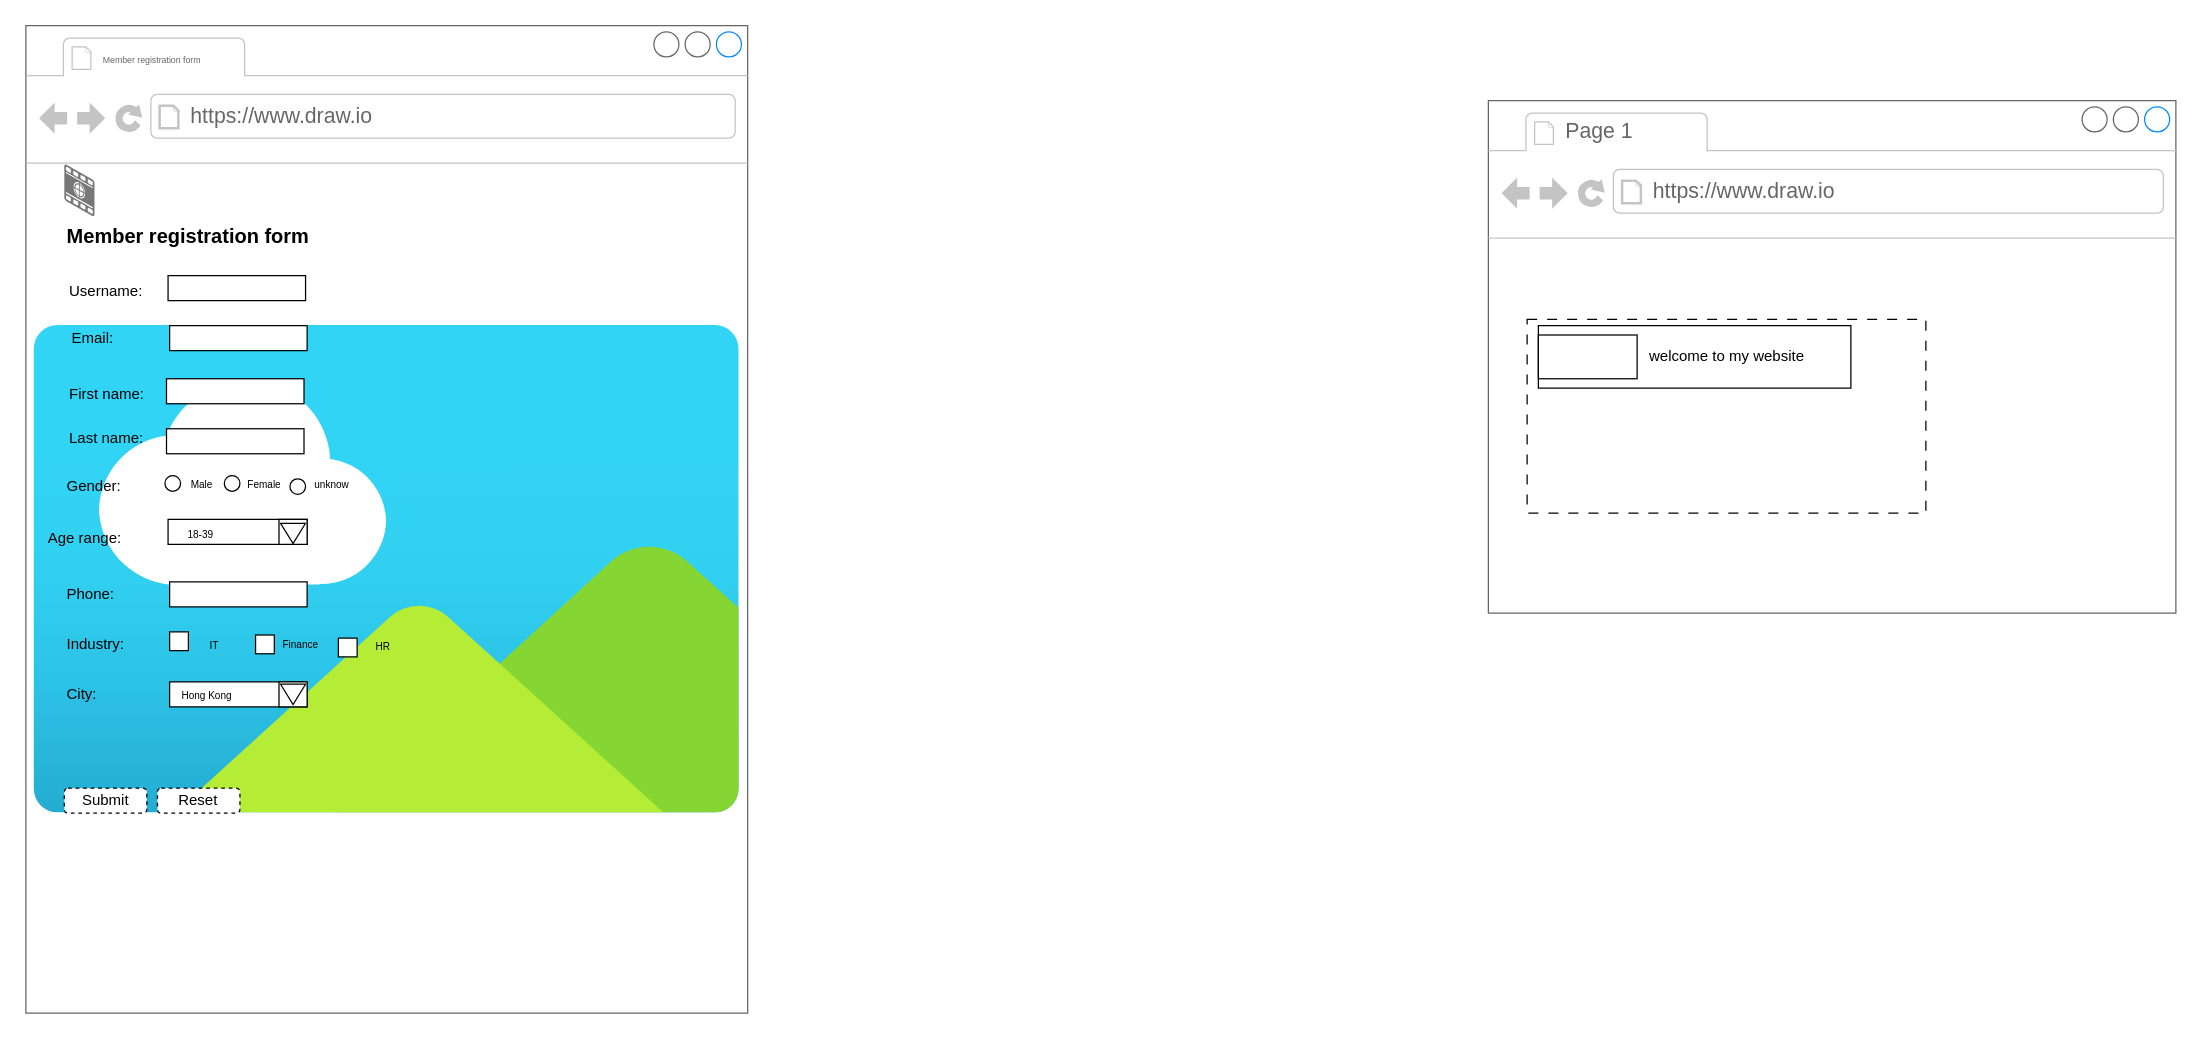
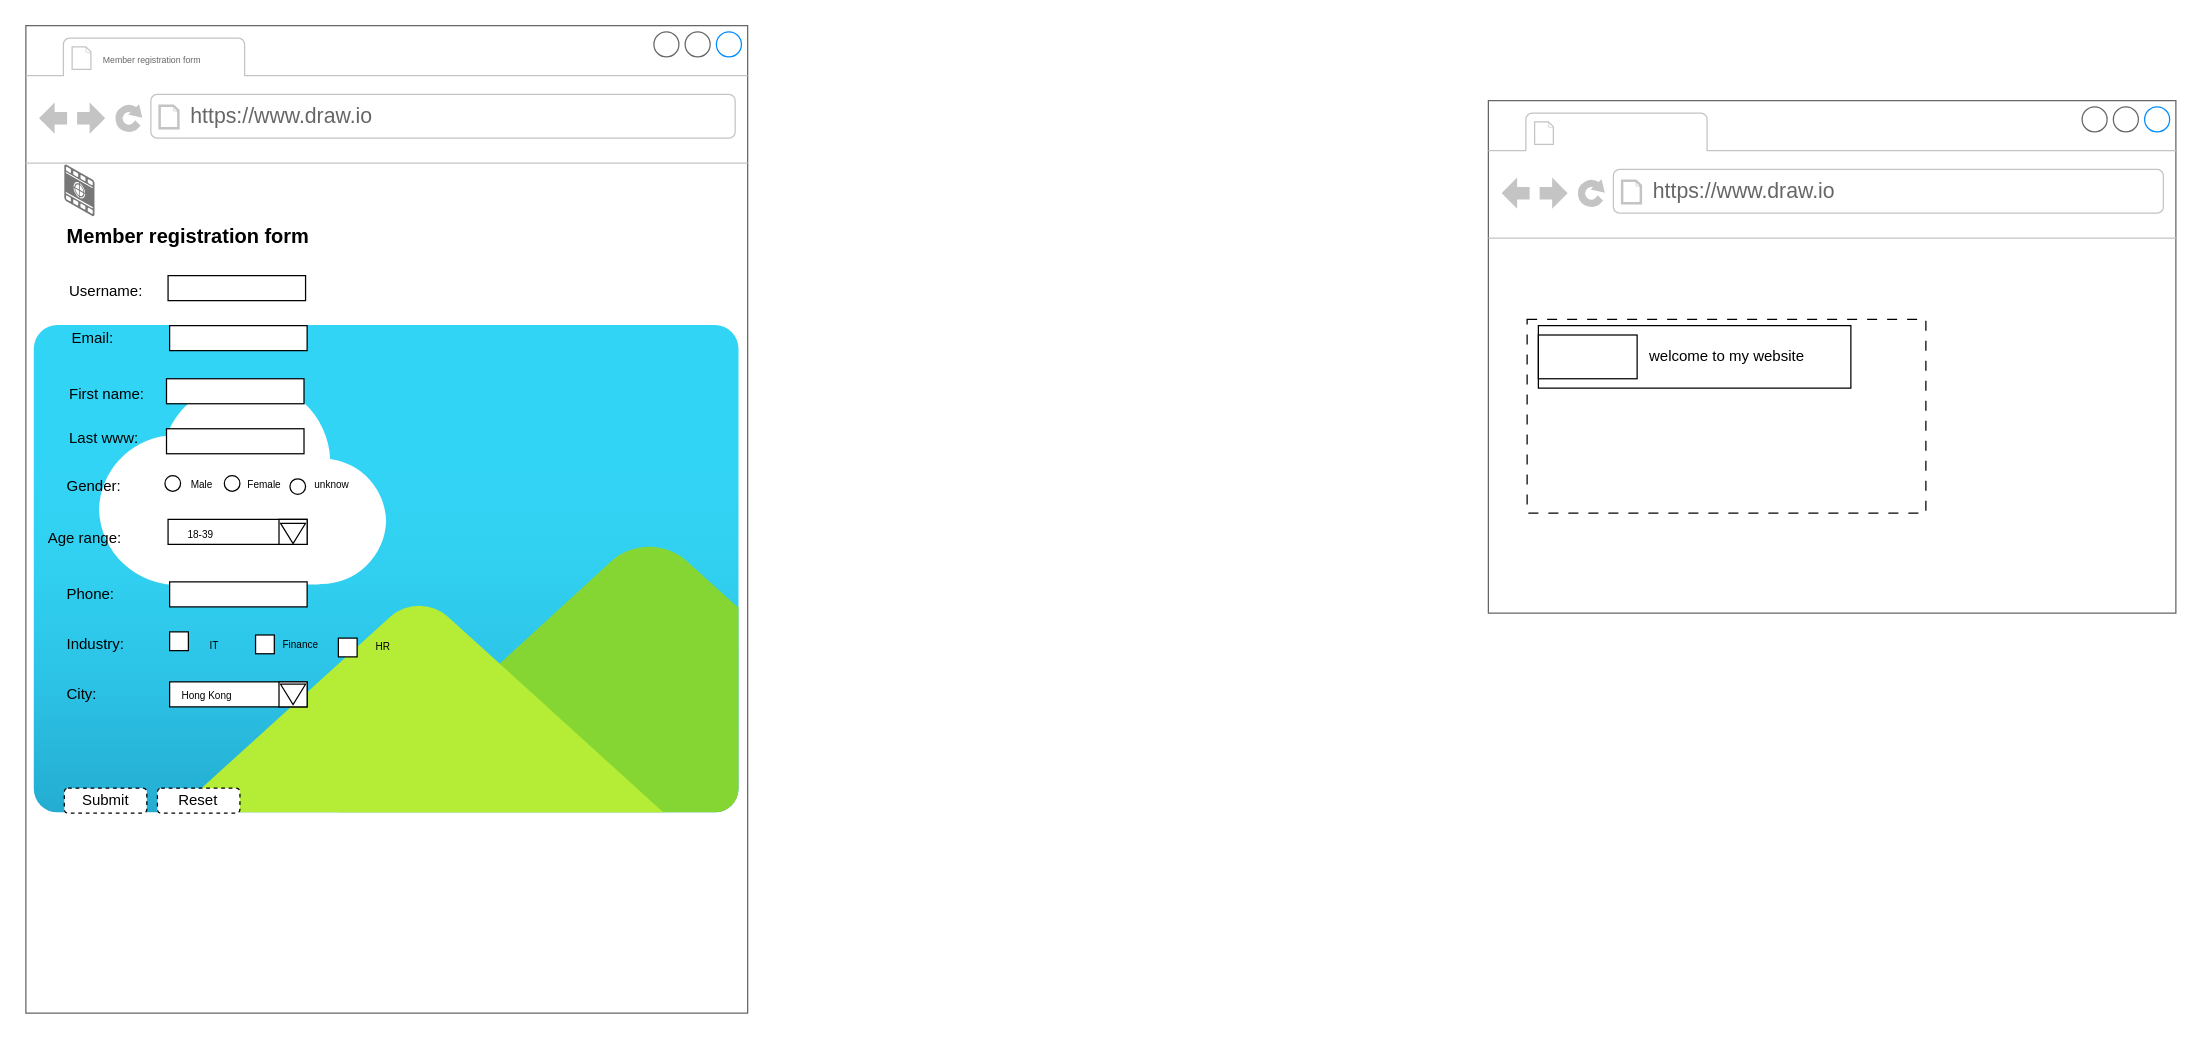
node "Page 1": removed
node "Last name:": label "Last name:" -> "Last www:"
